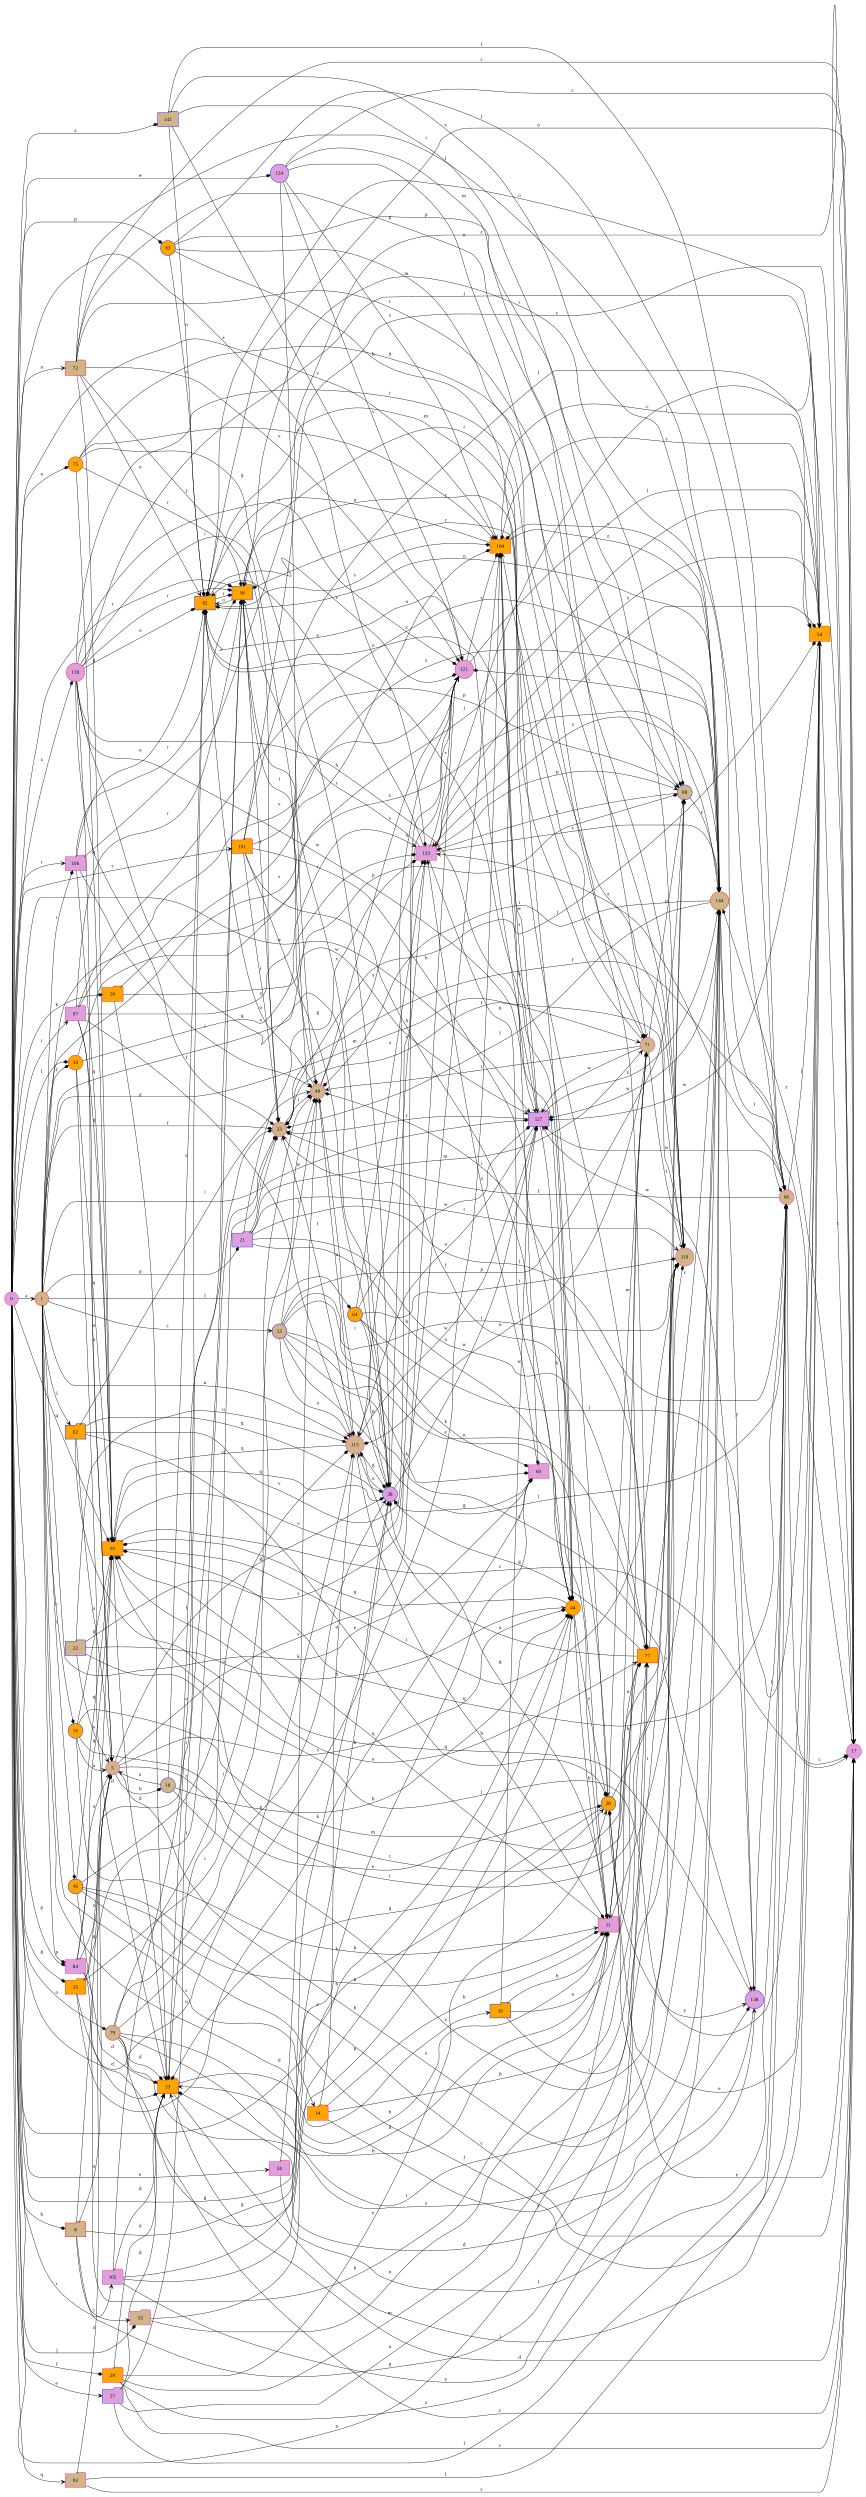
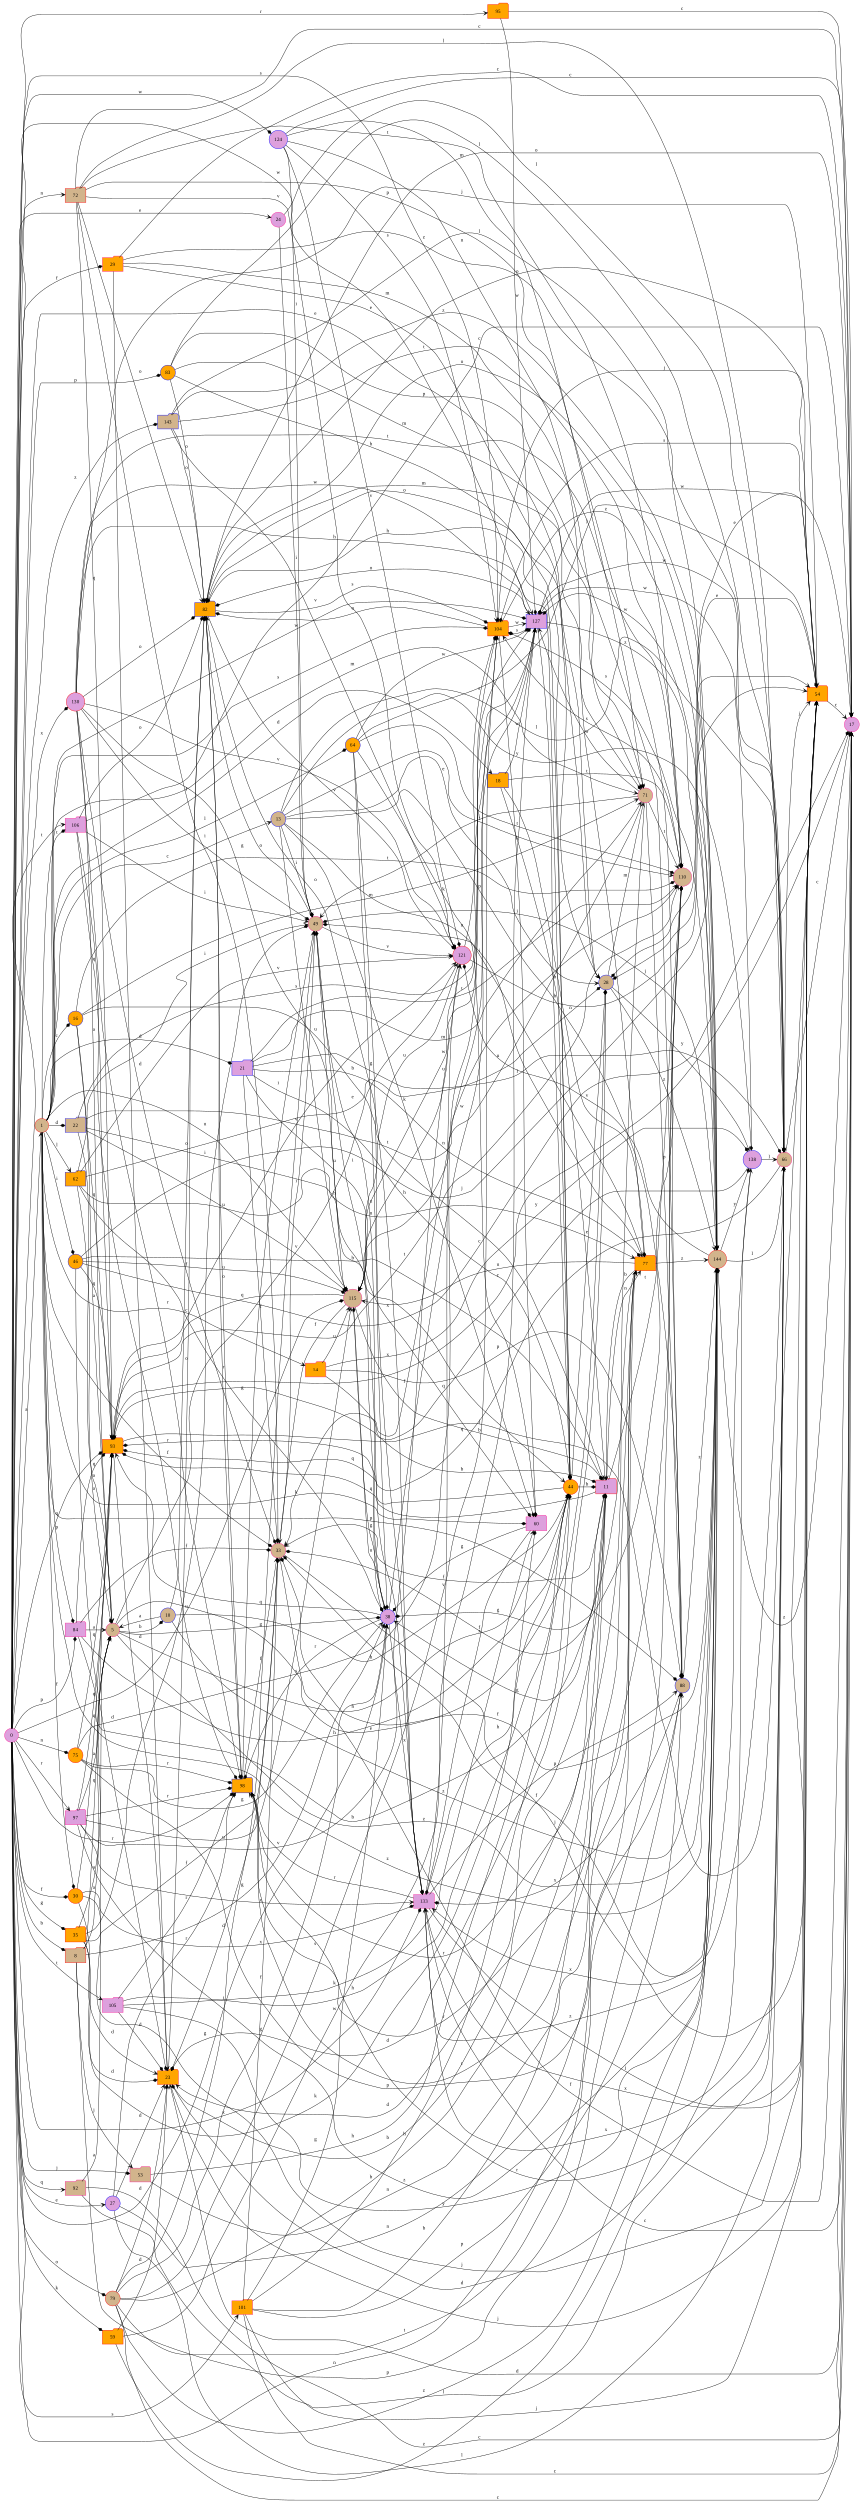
node "95": added
edge "21" -> "133": now "21" -> "60"
edge "1" -> "22": added, label "d"
node "28": fillcolor orange -> tan
node "24": shape folder -> circle
node "27": shape folder -> circle
